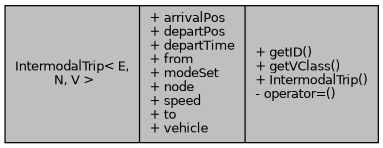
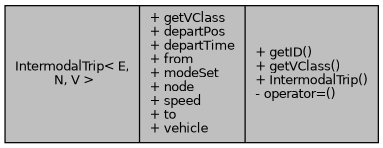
node "IntermodalTrip< E,": text "+ arrivalPos" -> "+ getVClass"
